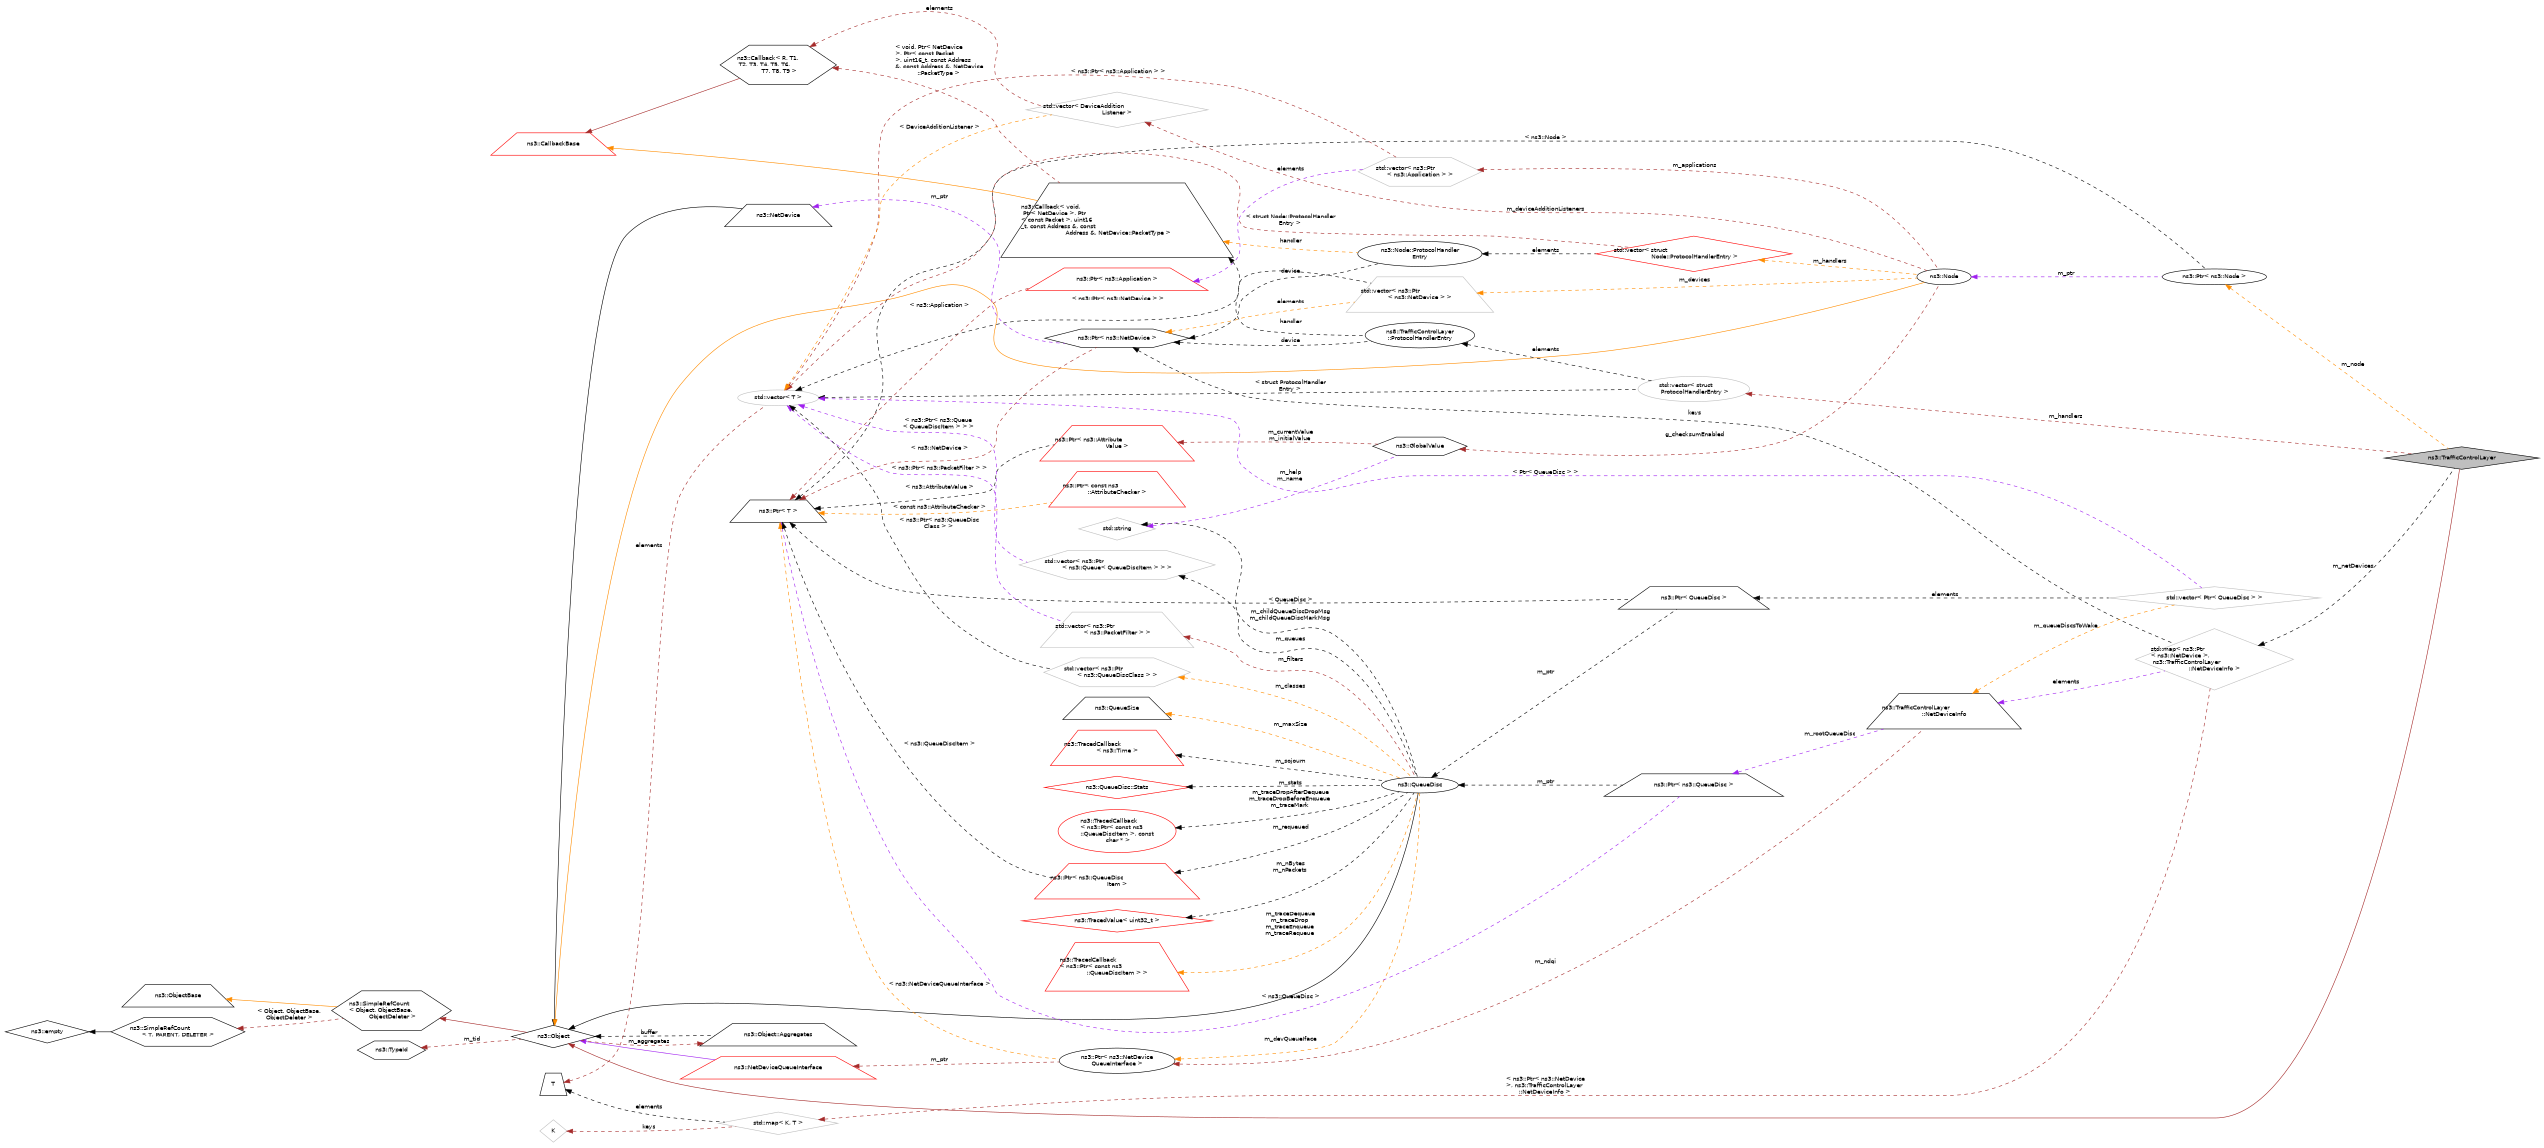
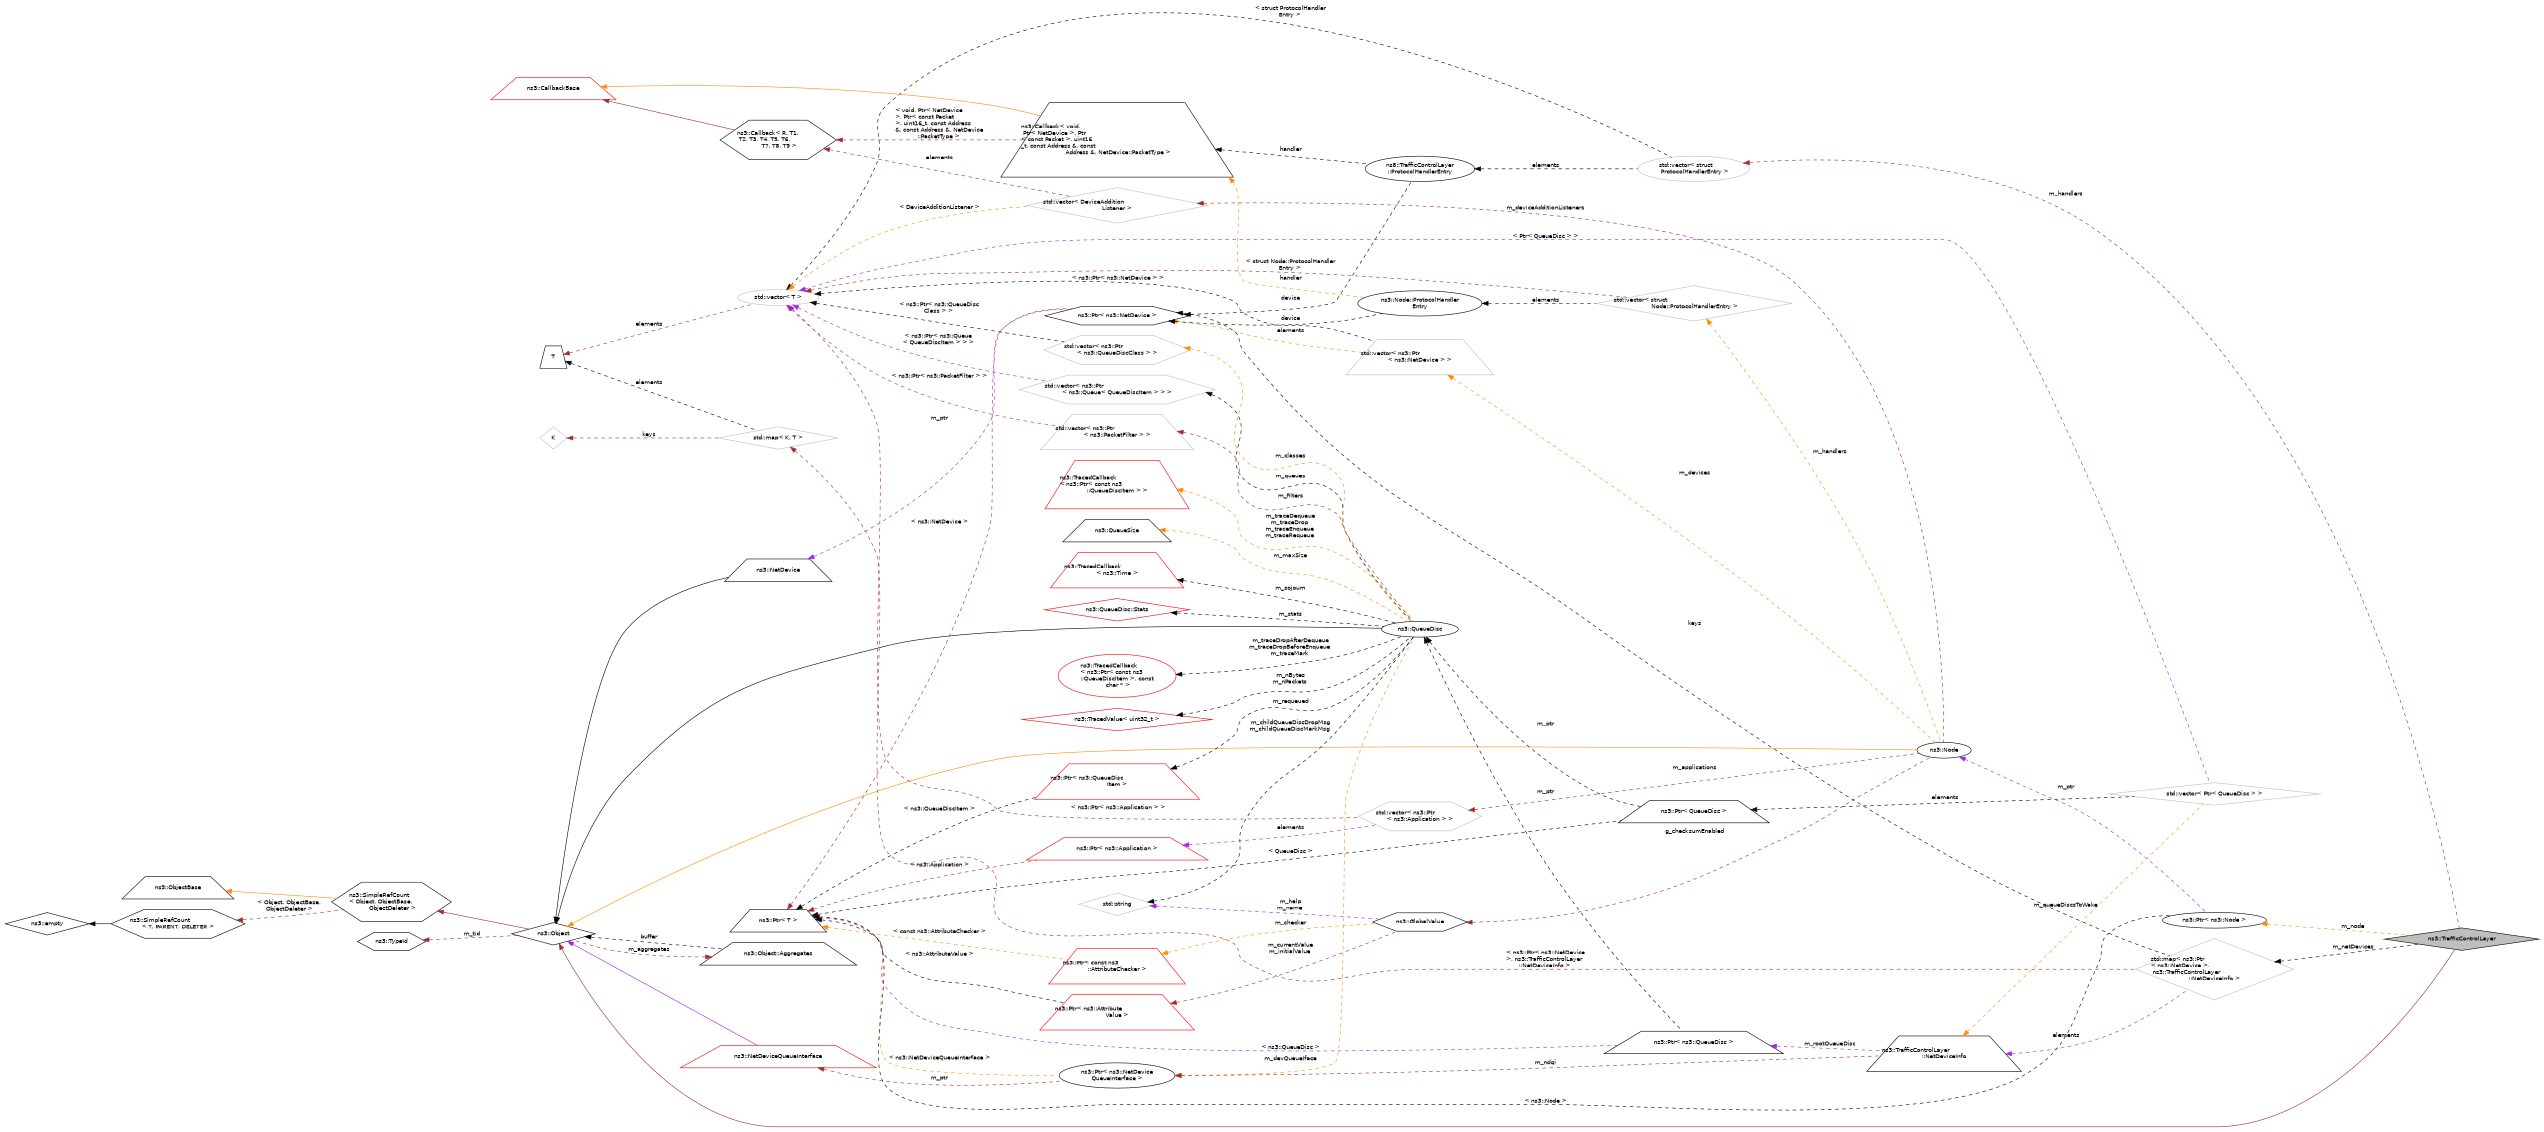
node "std::vector< struct Node::ProtocolHandlerEntry >": color red -> grey75
edge "ns3::GlobalValue" -> "ns3::Ptr< const ns3 ::AttributeChecker >": added, label "m_checker"
